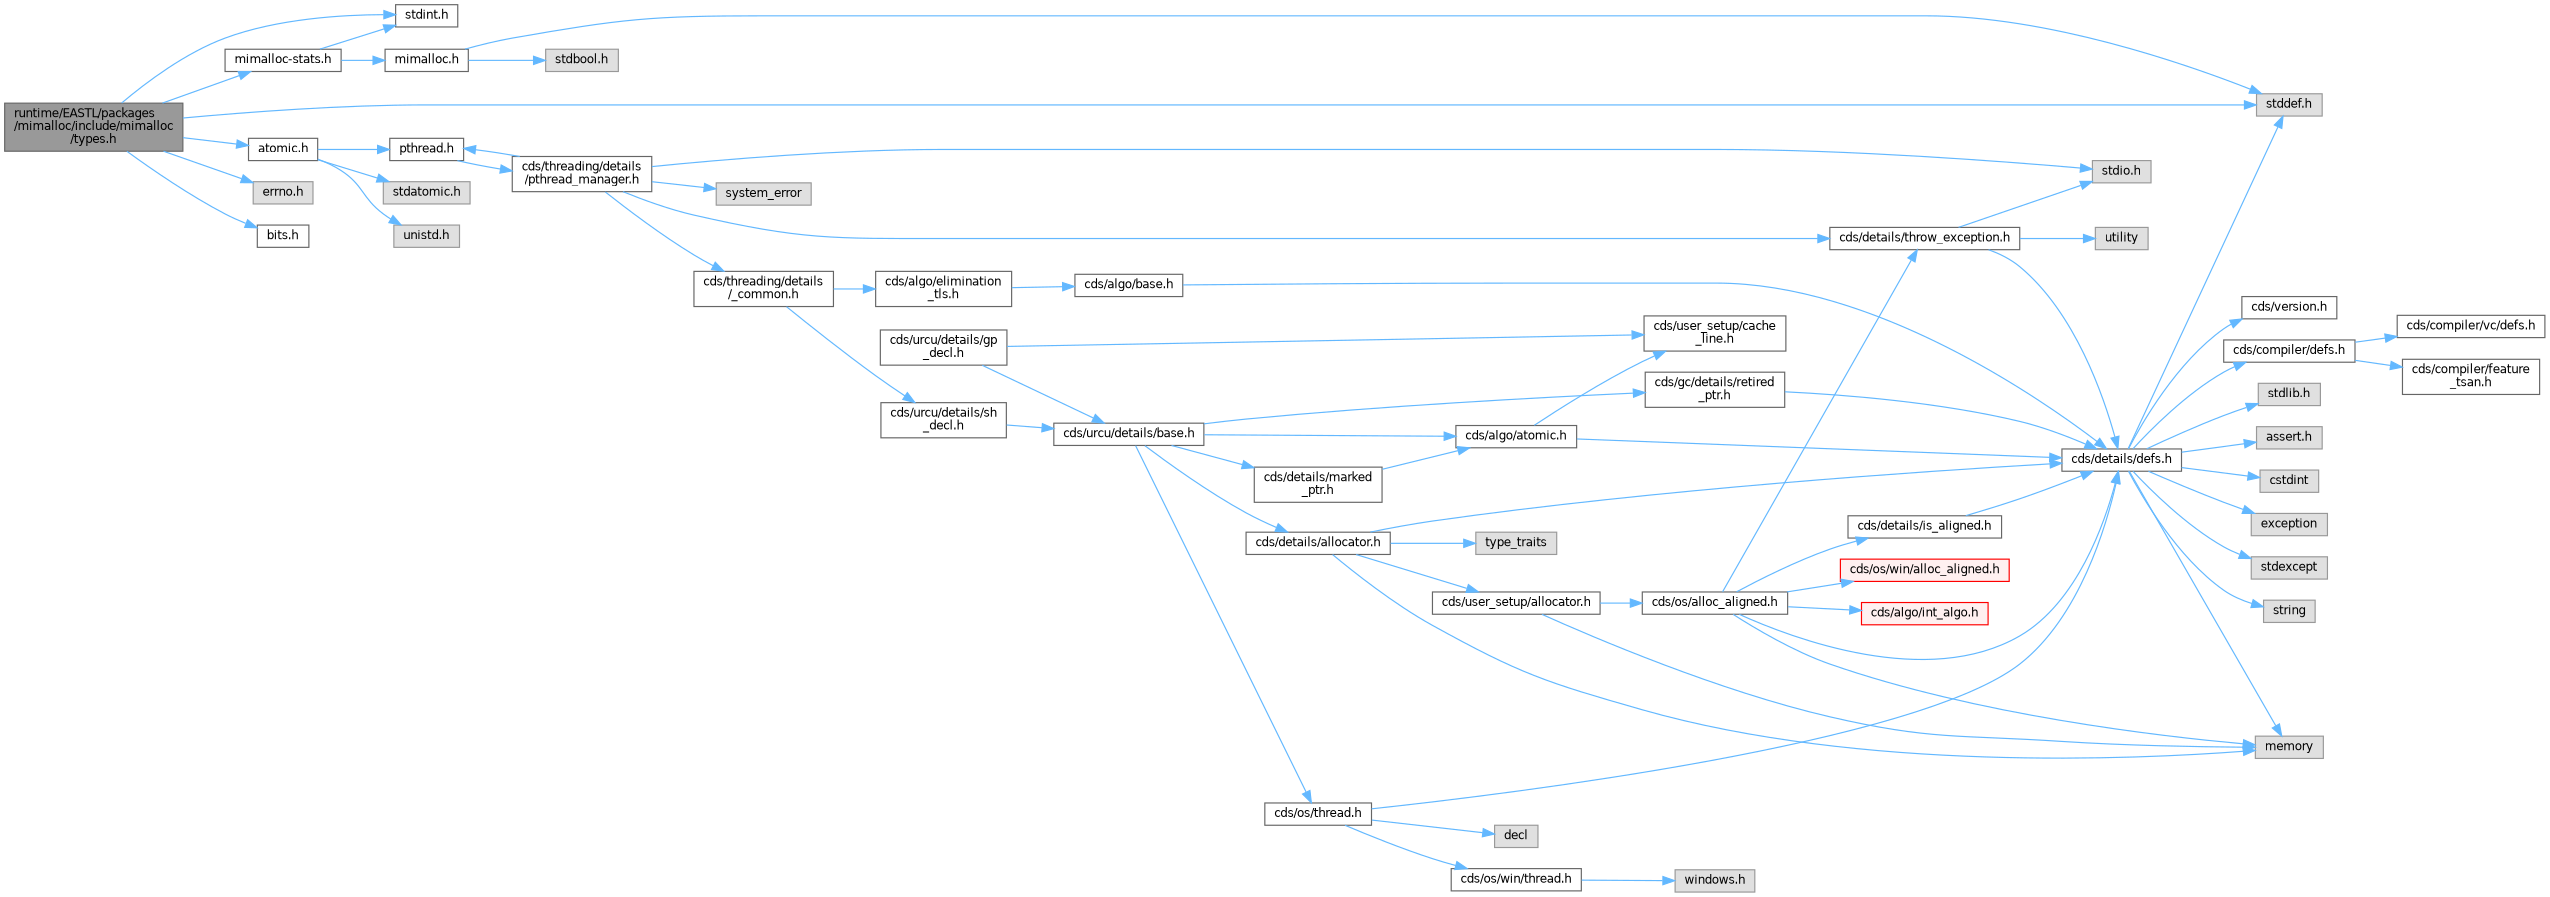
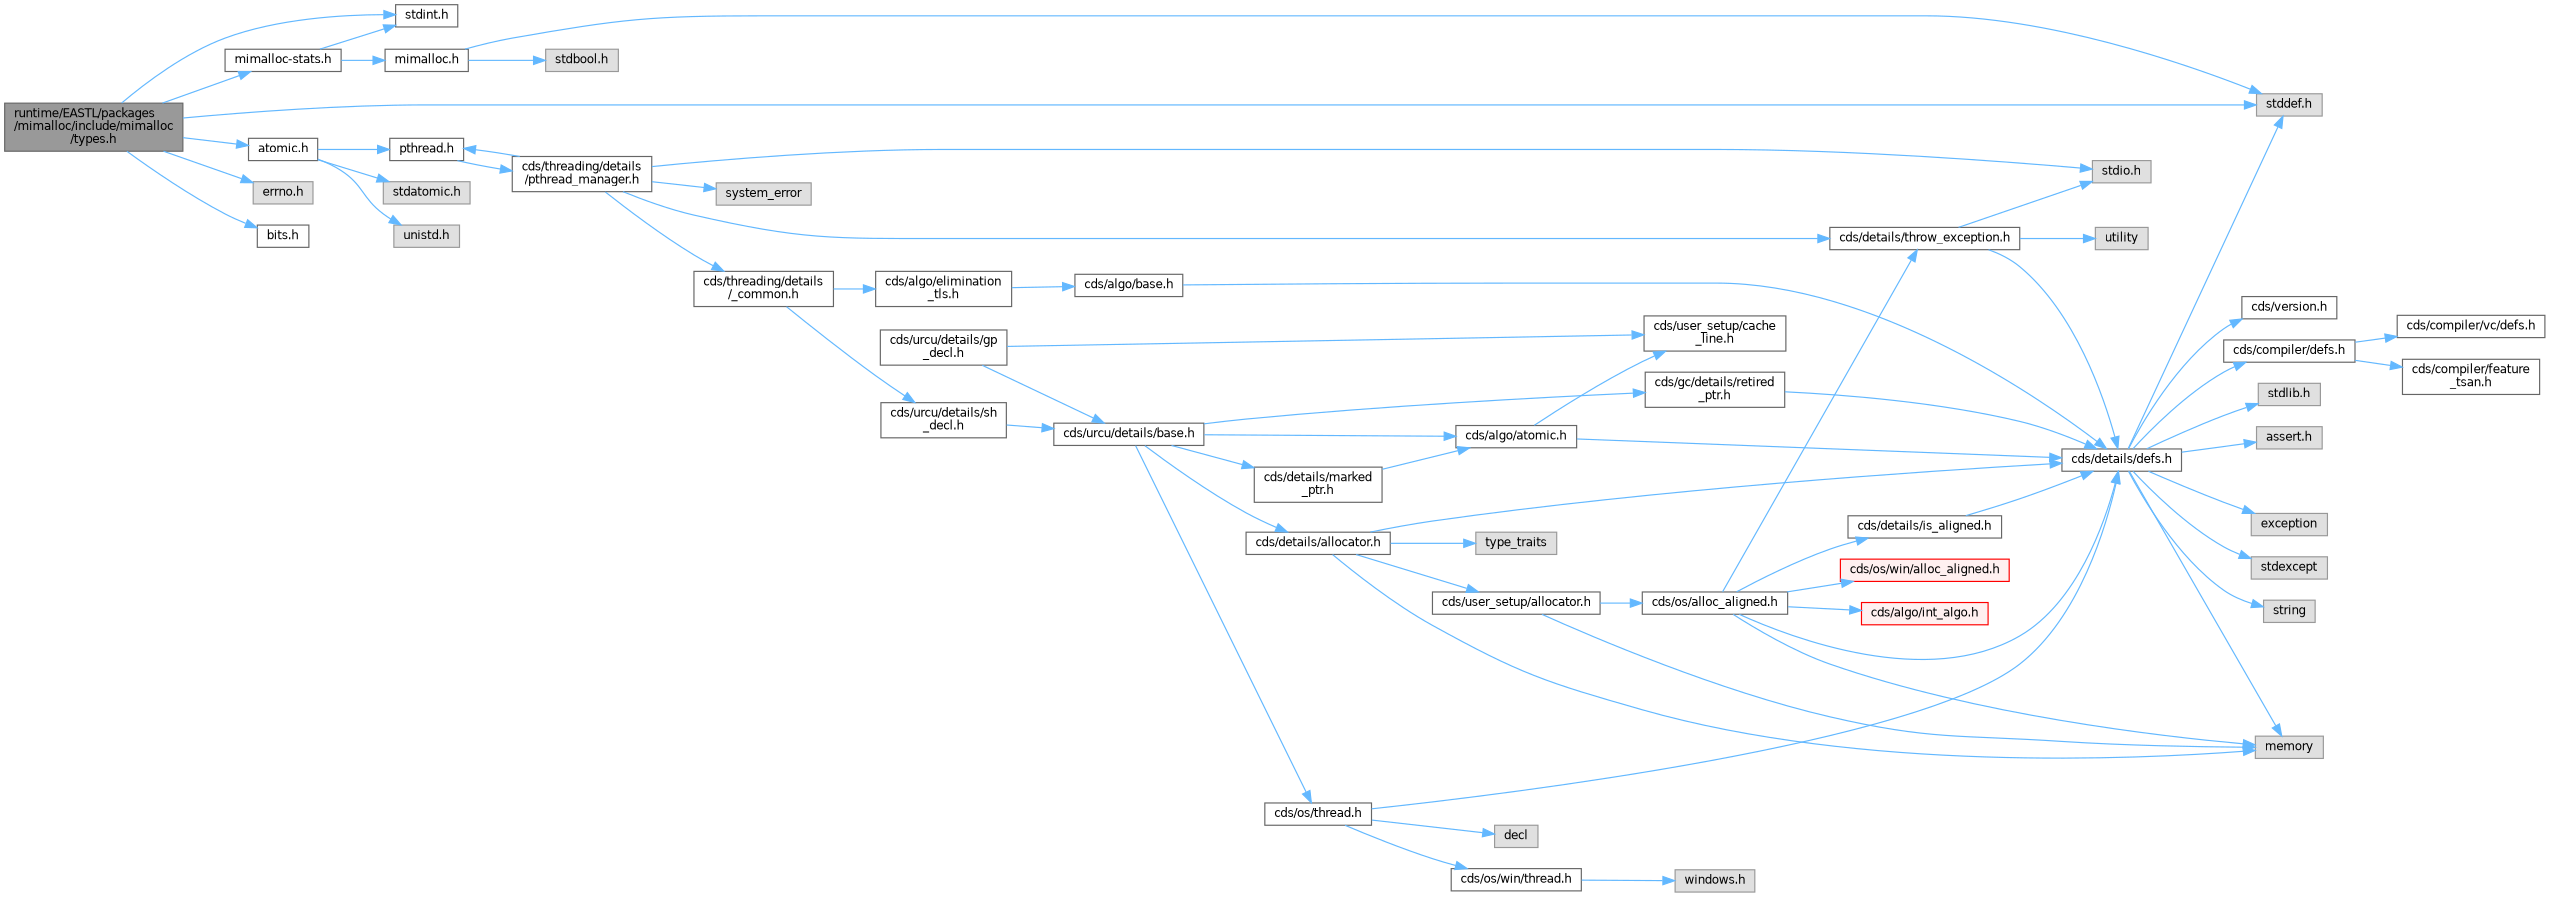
node "cstdint": removed
